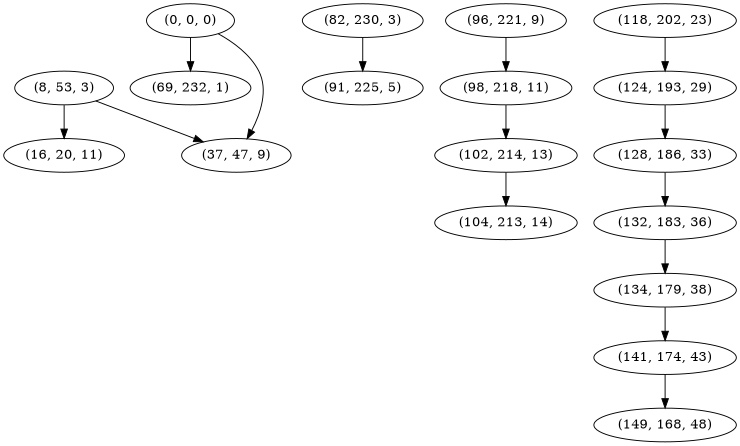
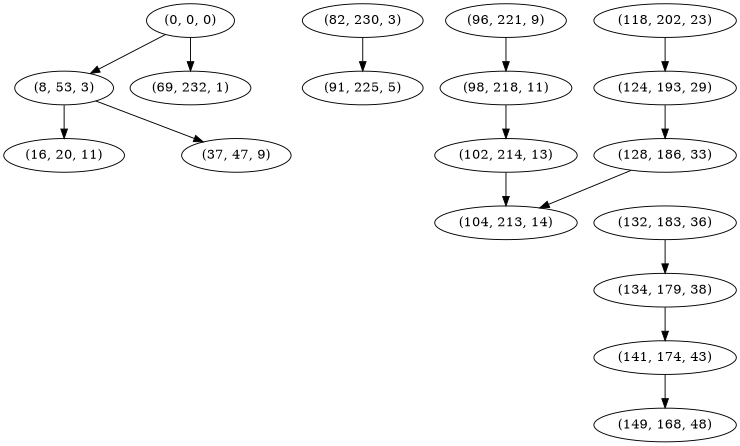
edge "(0, 0, 0)" -> "(37, 47, 9)": now "(0, 0, 0)" -> "(8, 53, 3)"
edge "(128, 186, 33)" -> "(132, 183, 36)": now "(128, 186, 33)" -> "(104, 213, 14)"
